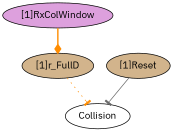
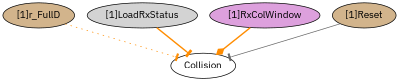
node "[1]LoadRxStatus": added
edge "[1]RxColWindow" -> "[1]r_FullD": now "[1]RxColWindow" -> "Collision"
